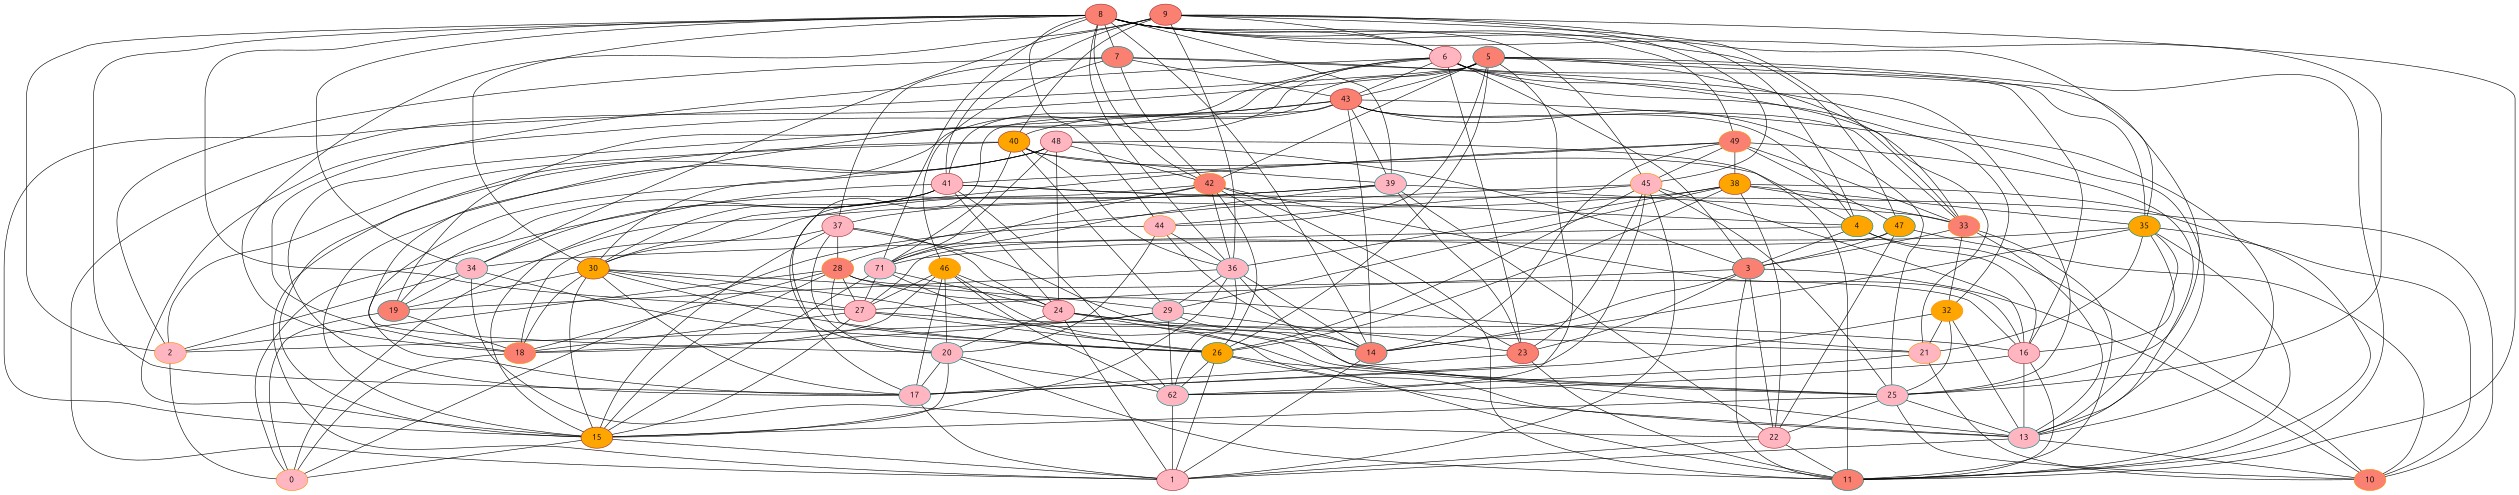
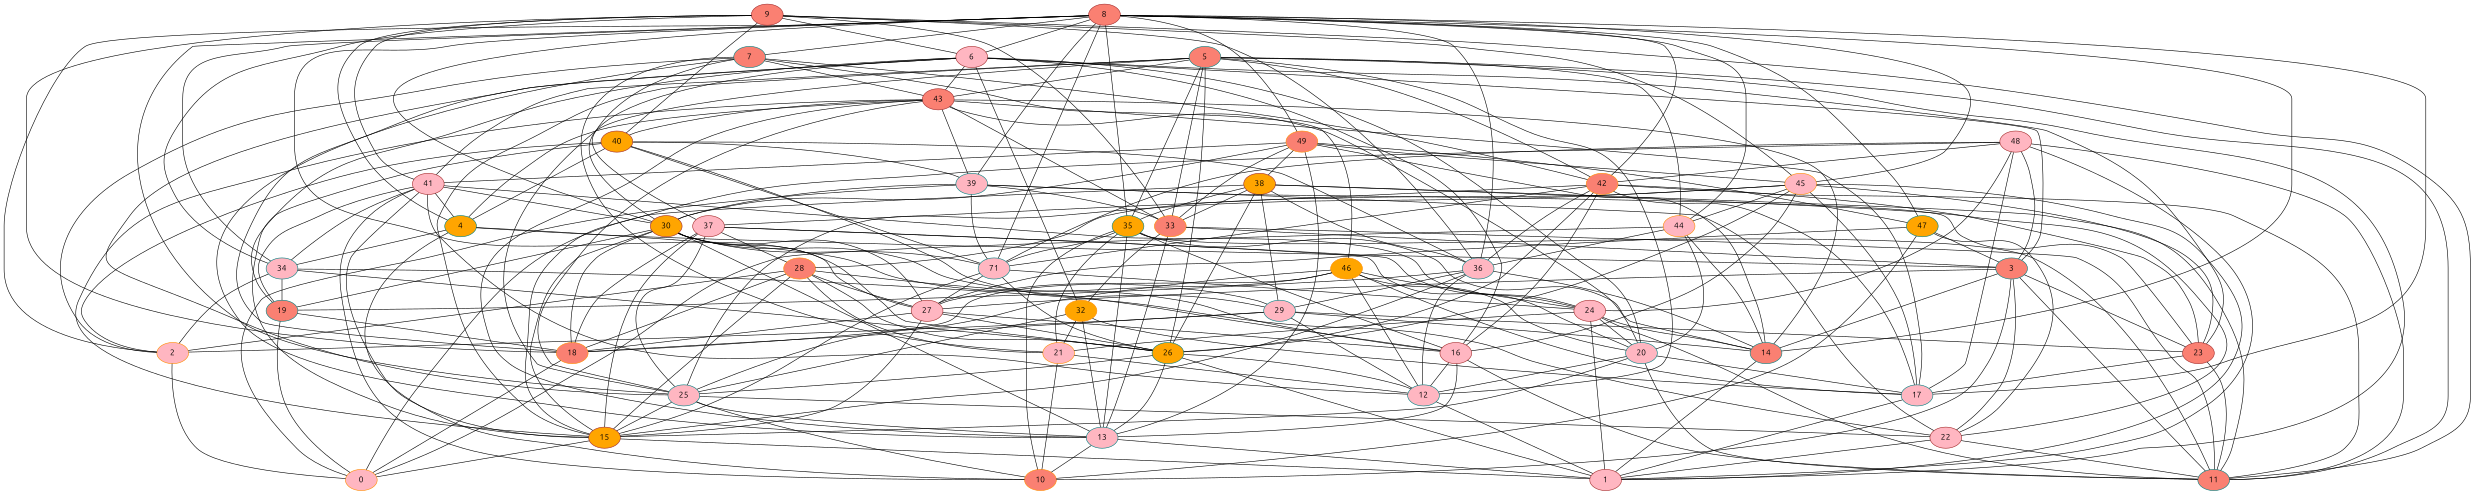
edge "30" -- "17": now "30" -- "71"
edge "36" -- "13": removed
node "62": label "62" -> "12"
